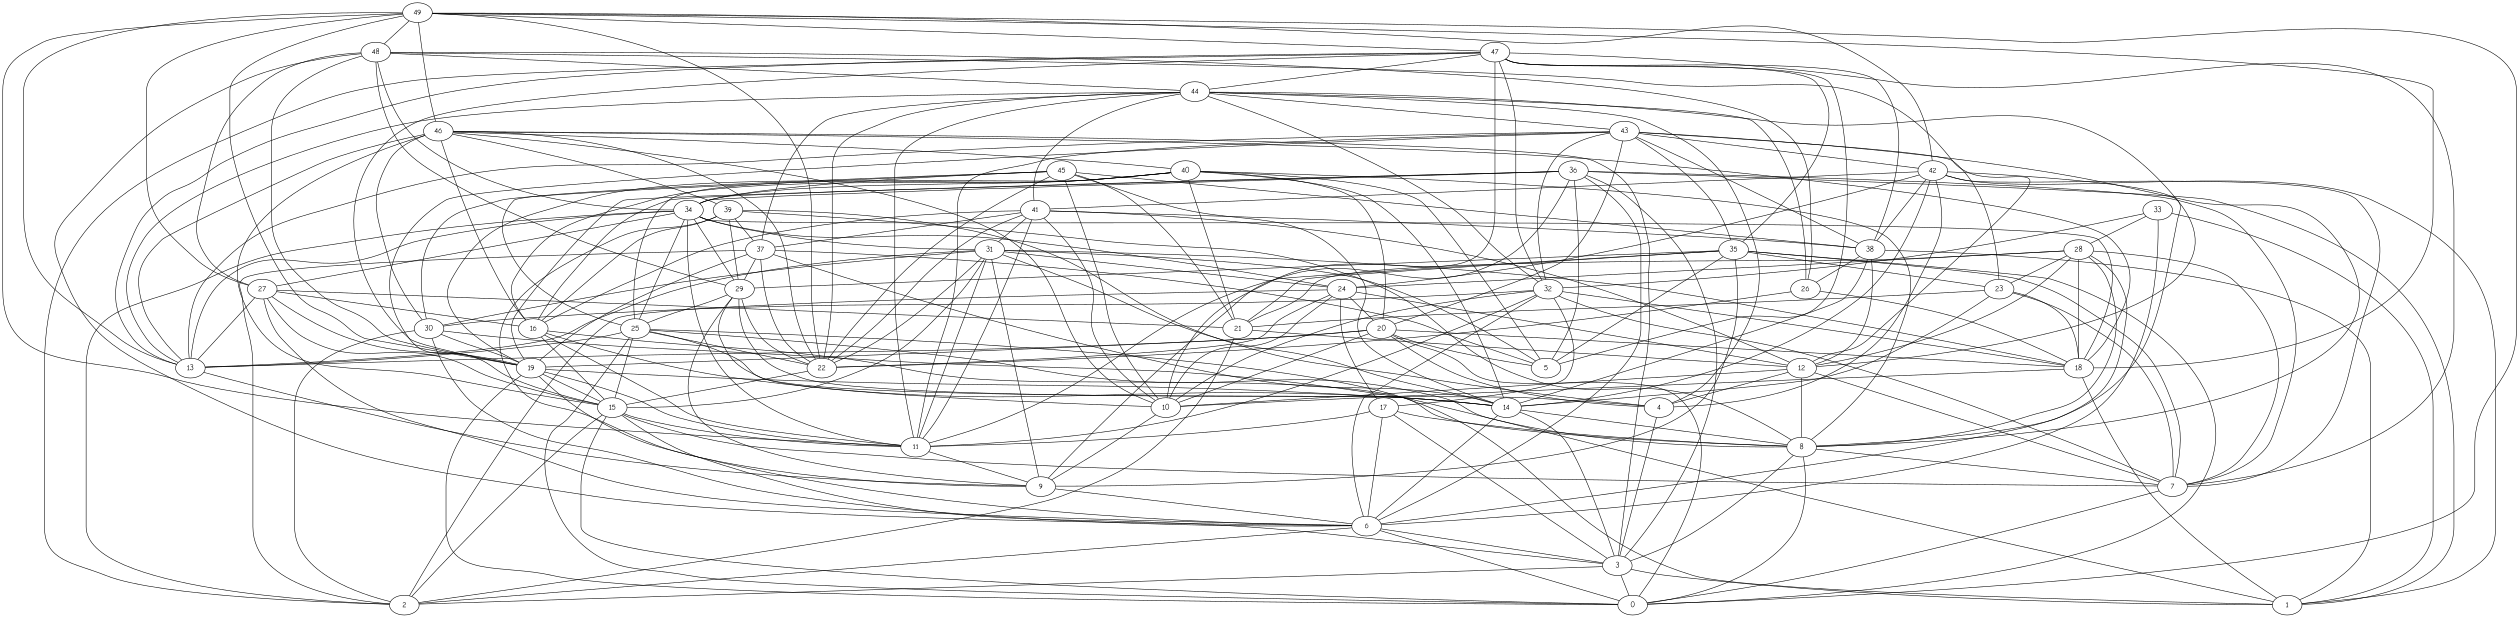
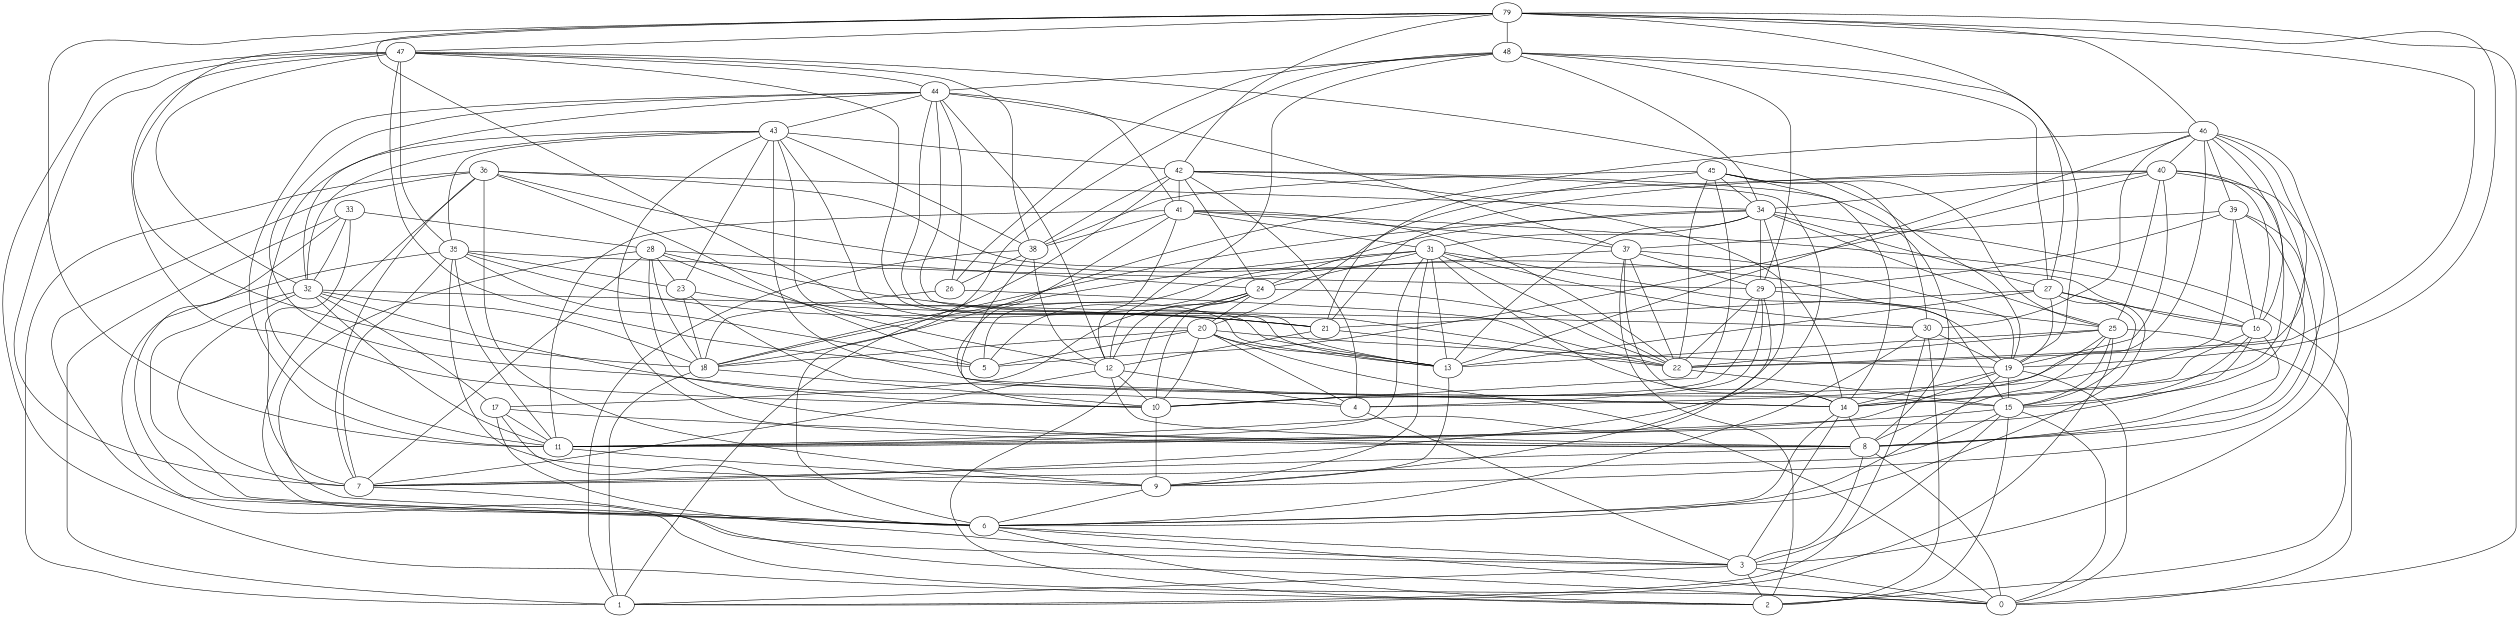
node "49": label "49" -> "79"
edge "23" -- "7": now "33" -- "7"
edge "21" -- "2": now "21" -- "22"
